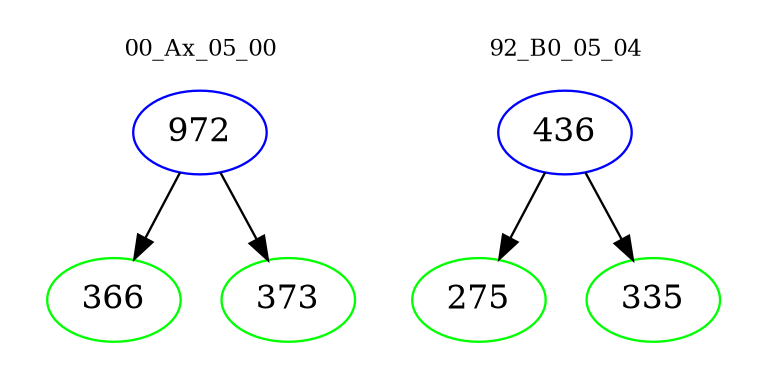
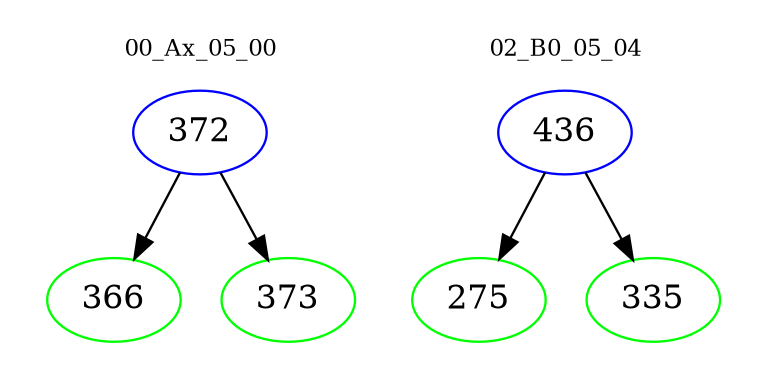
cluster "92_B0_05_04": label "92_B0_05_04" -> "02_B0_05_04"
node "972": label "972" -> "372"
